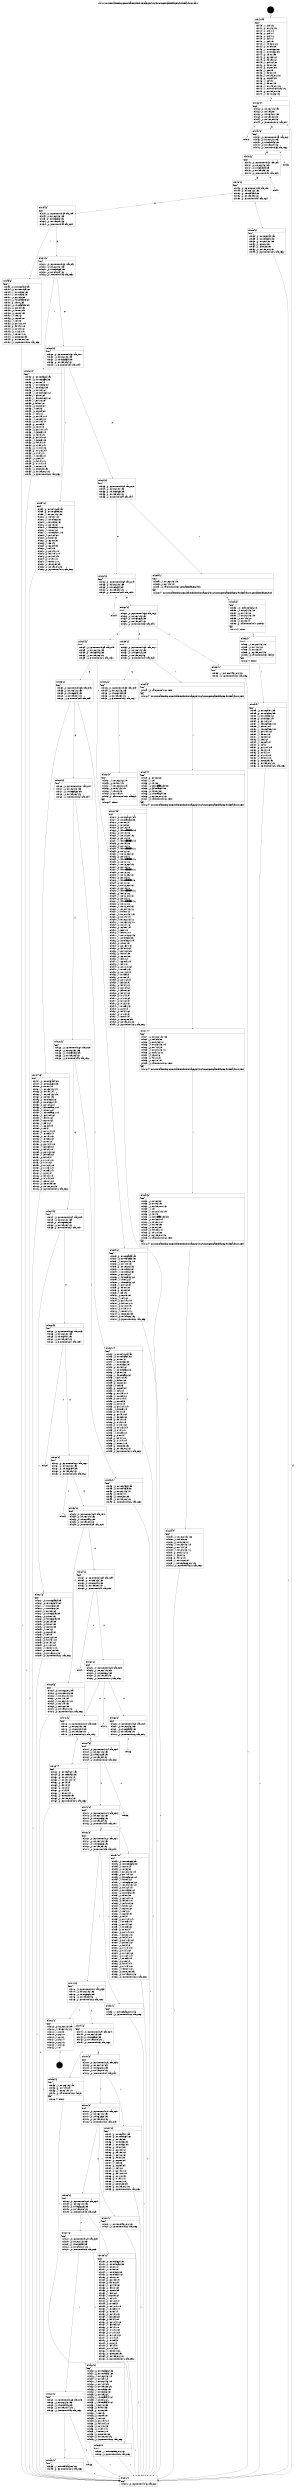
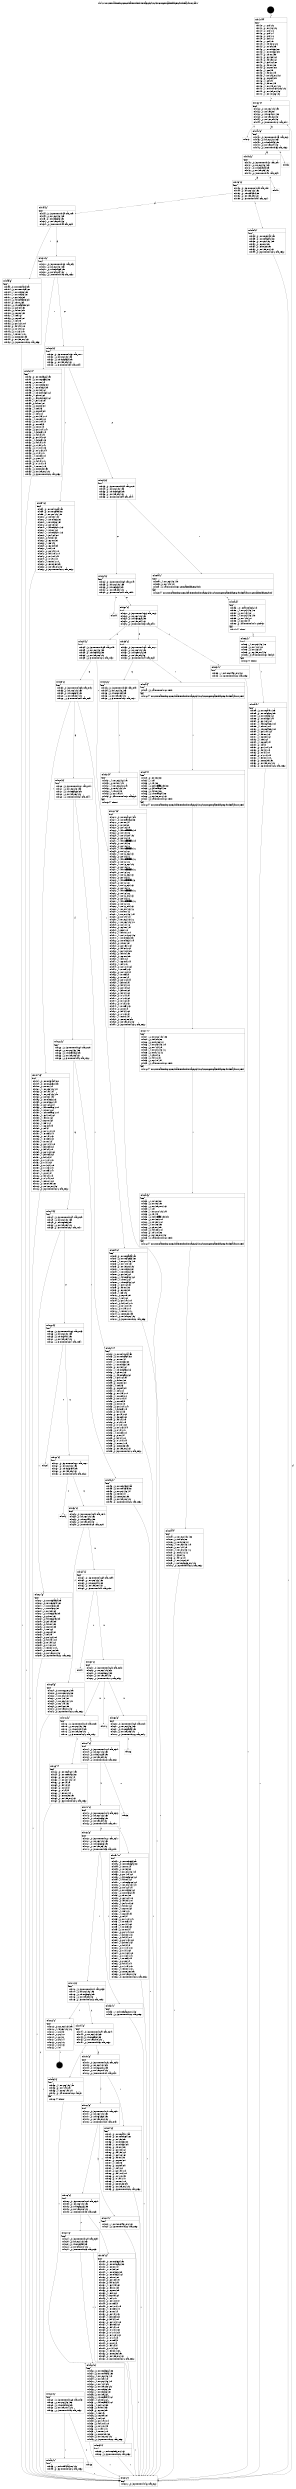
edge "0x401804 [28]" -> "0x401820 [28]": now "0x401804 [28]" -> "0x401a6c [108]"
